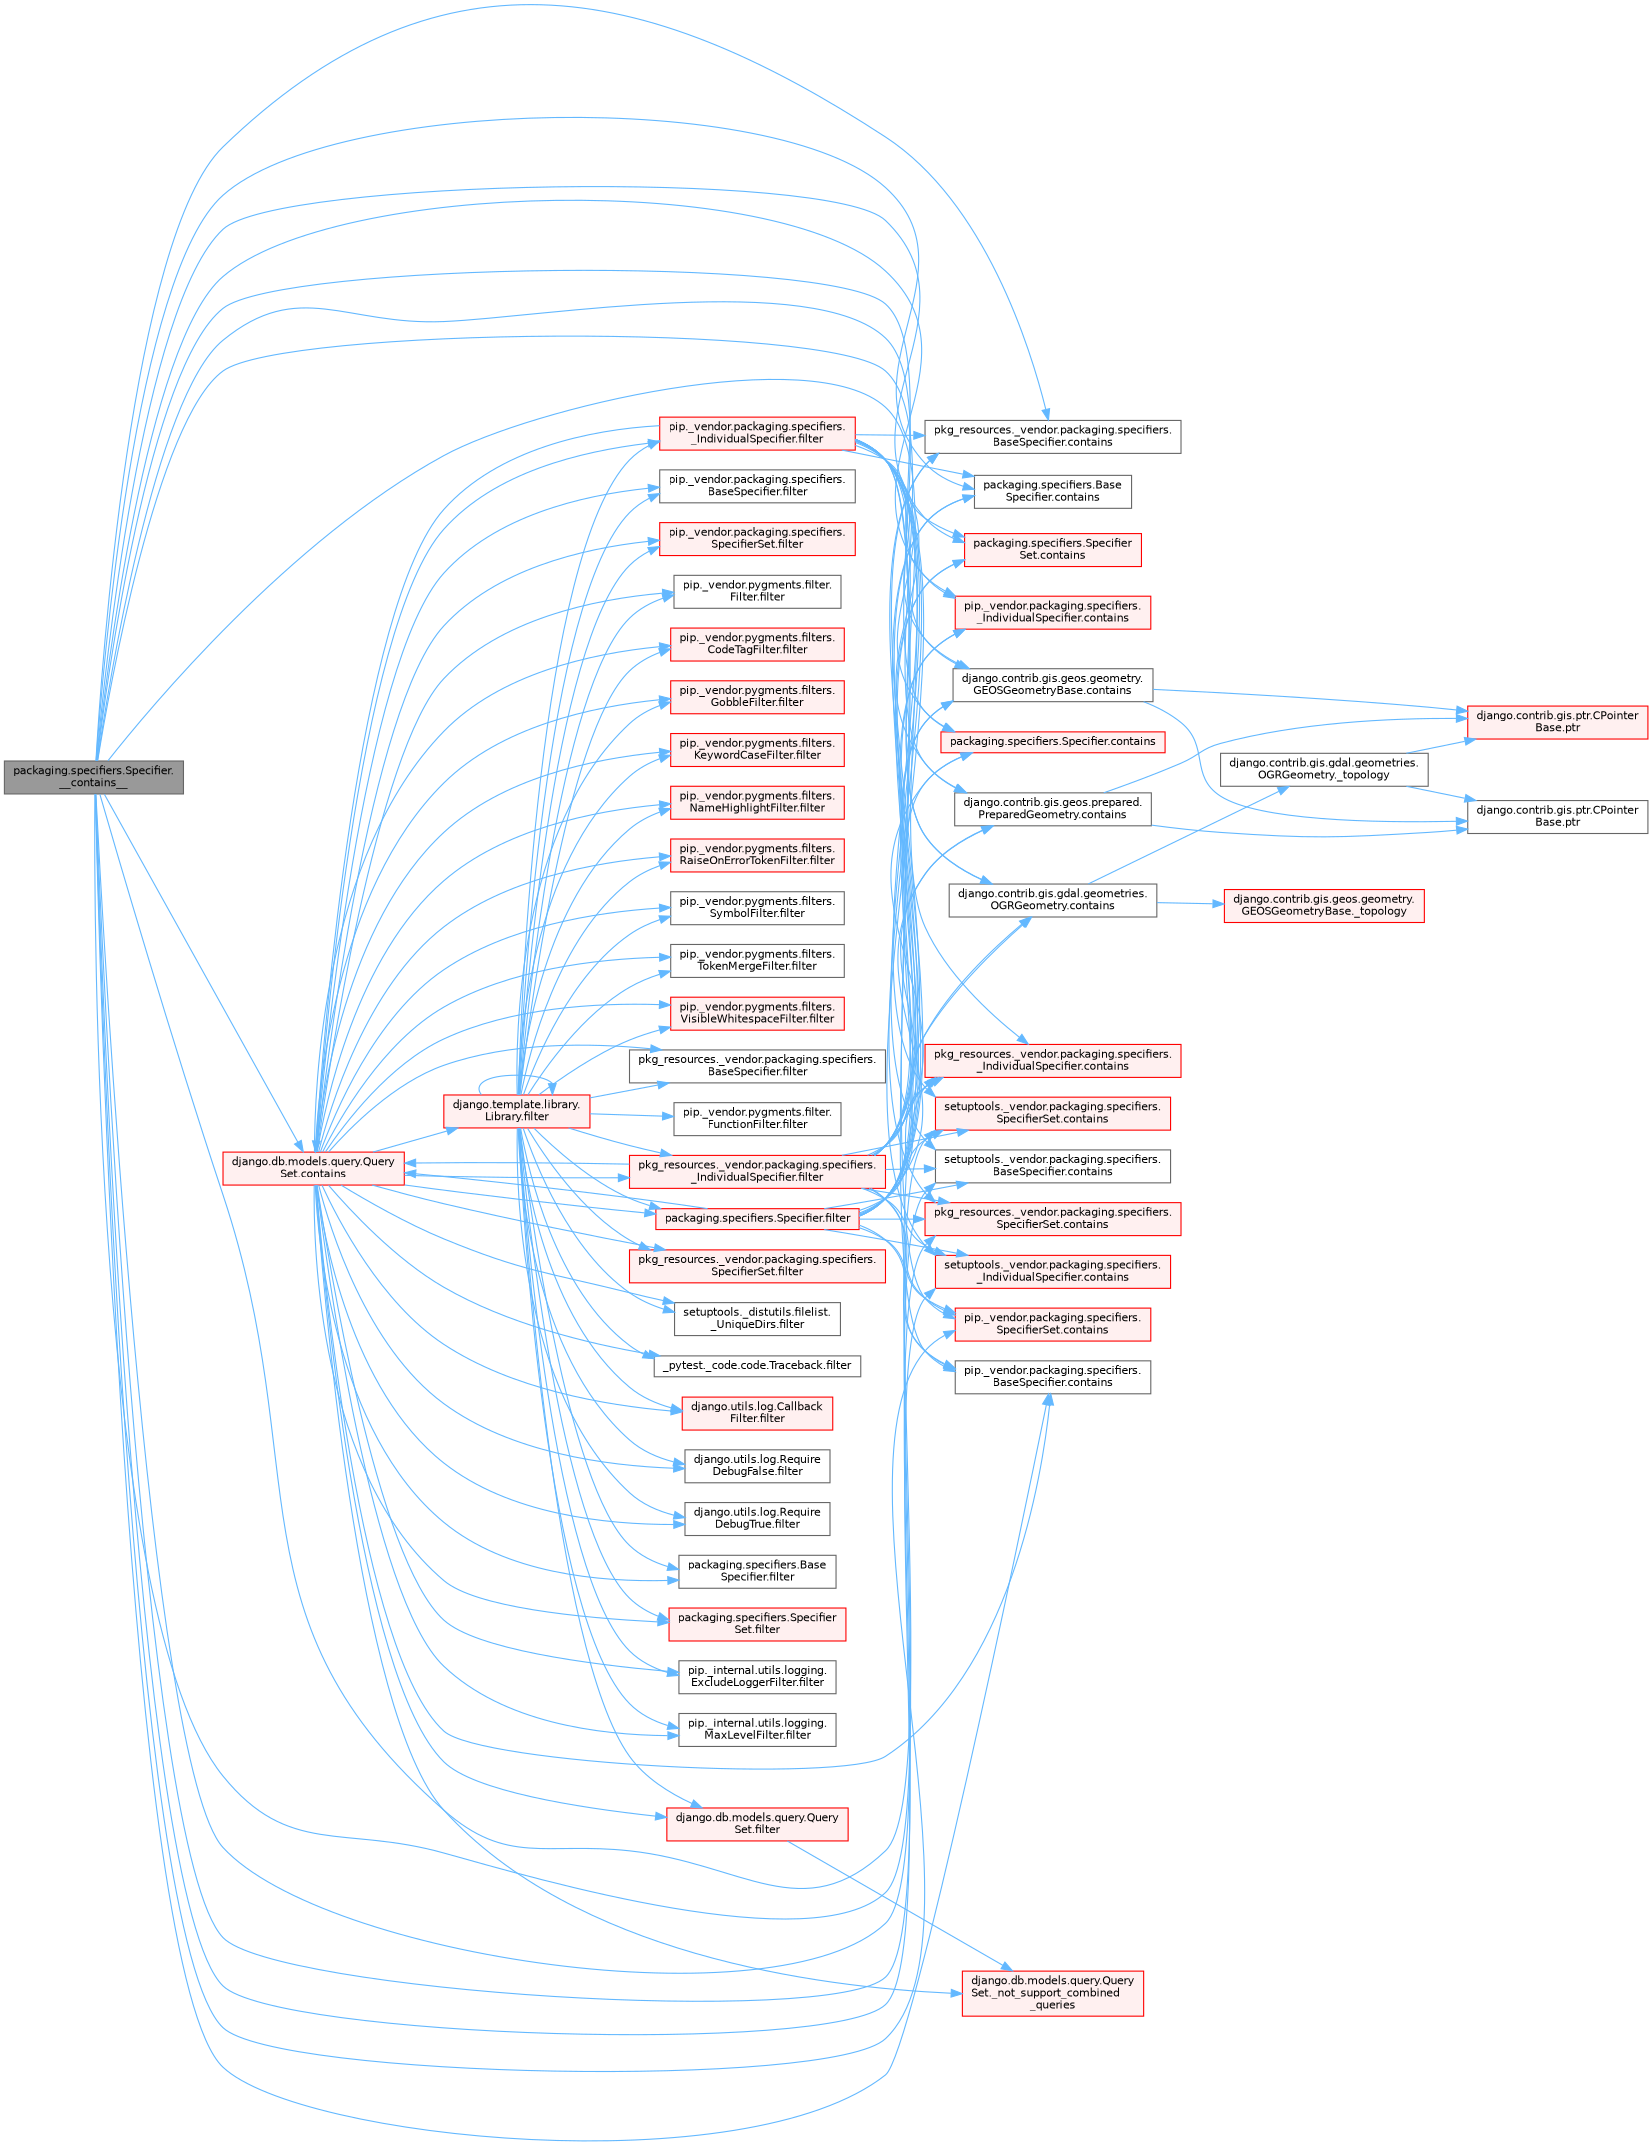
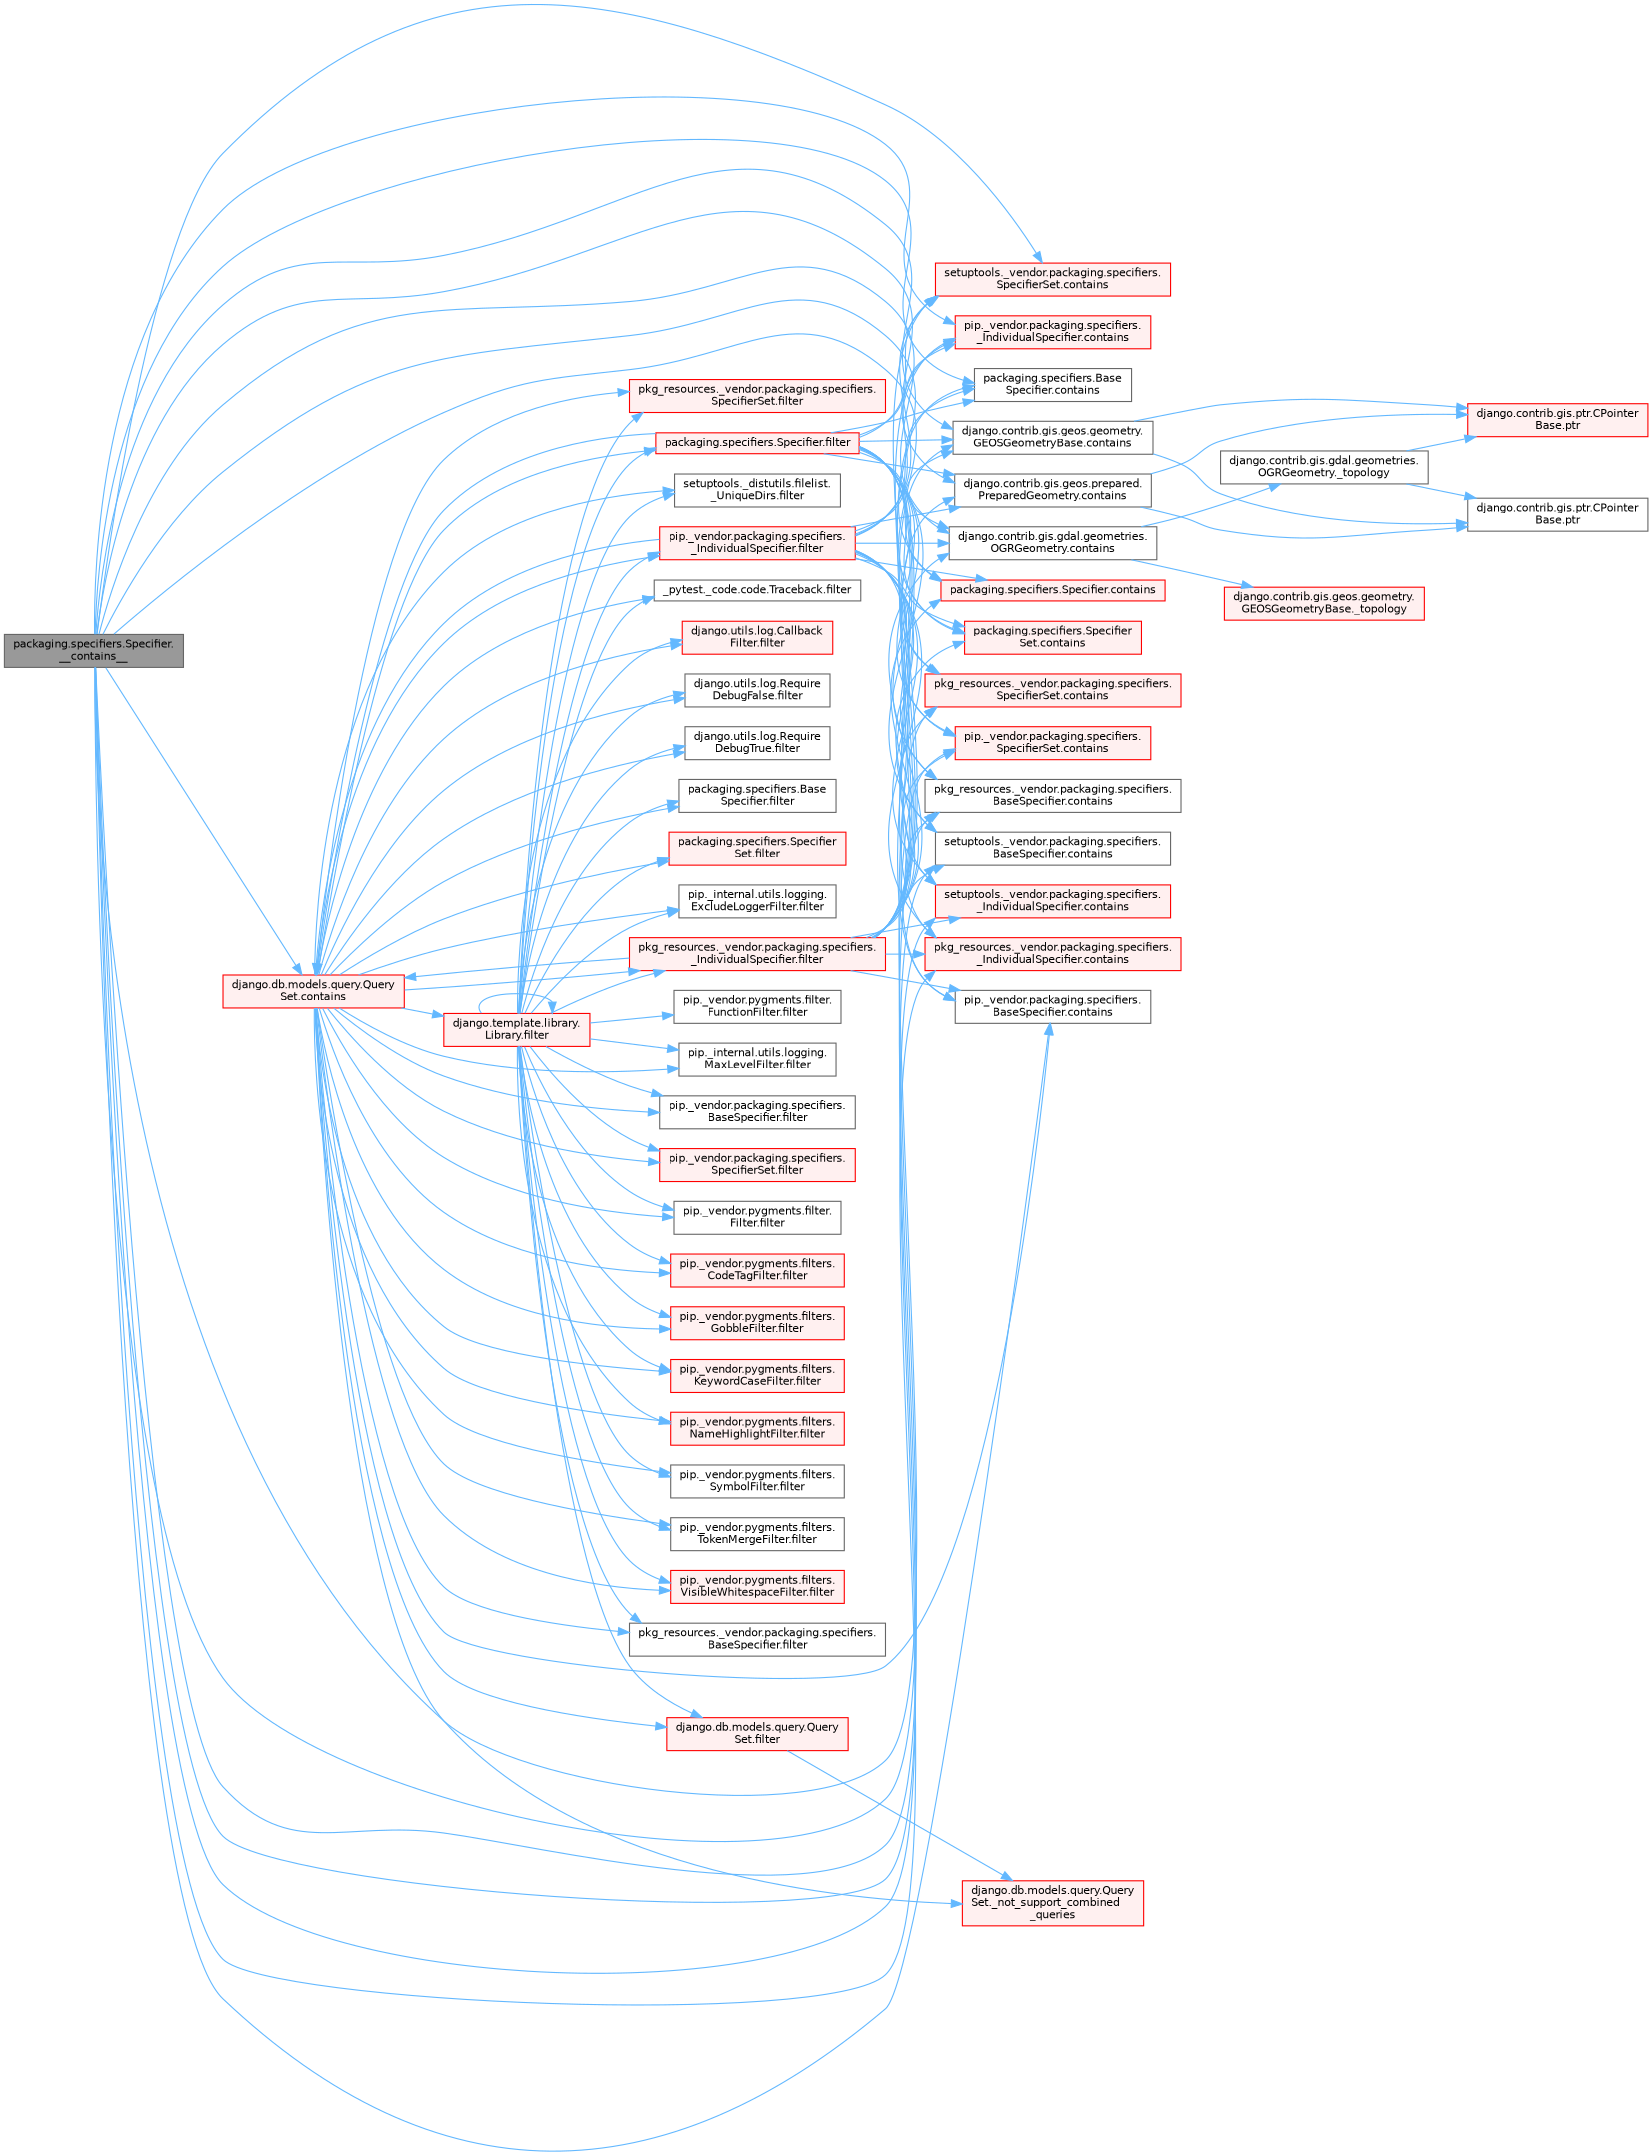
node "pip._vendor.pygments.filters. RaiseOnErrorTokenFilter.filter": removed
